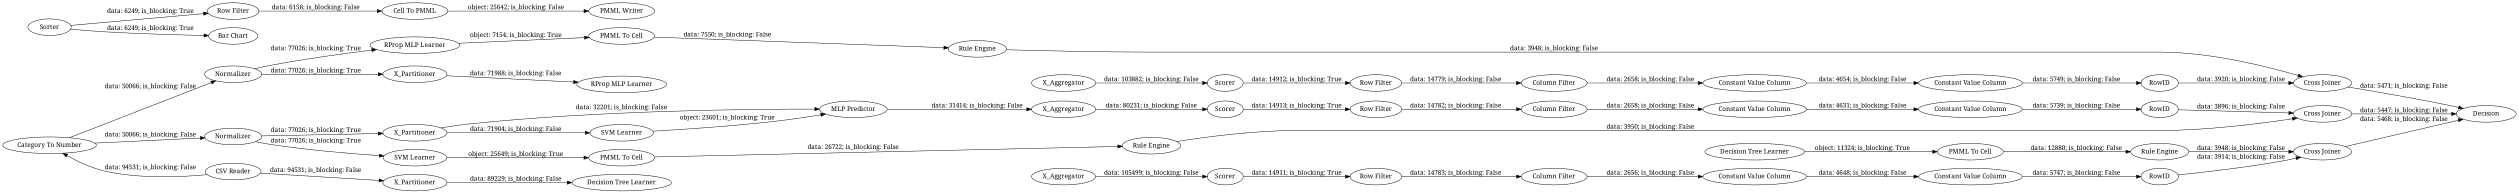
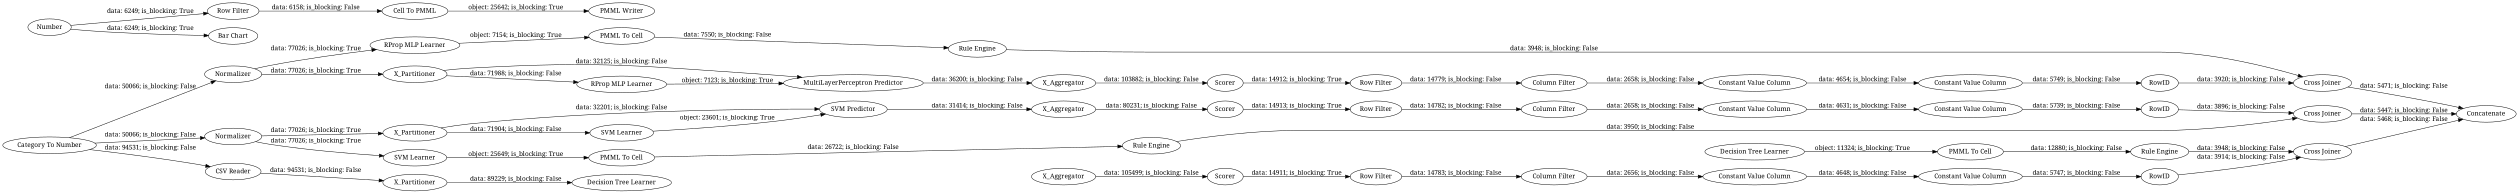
edge "Cell To PMML" -> "PMML Writer": label "object: 25642; is_blocking: False" -> "object: 25642; is_blocking: True"
node "Sorter": label "Sorter" -> "Number"
node "MultiLayerPerceptron Predictor": added
node "MLP Predictor": label "MLP Predictor" -> "SVM Predictor"
node "Decision": label "Decision" -> "Concatenate"
edge "CSV Reader" -> "Category To Number": reversed
